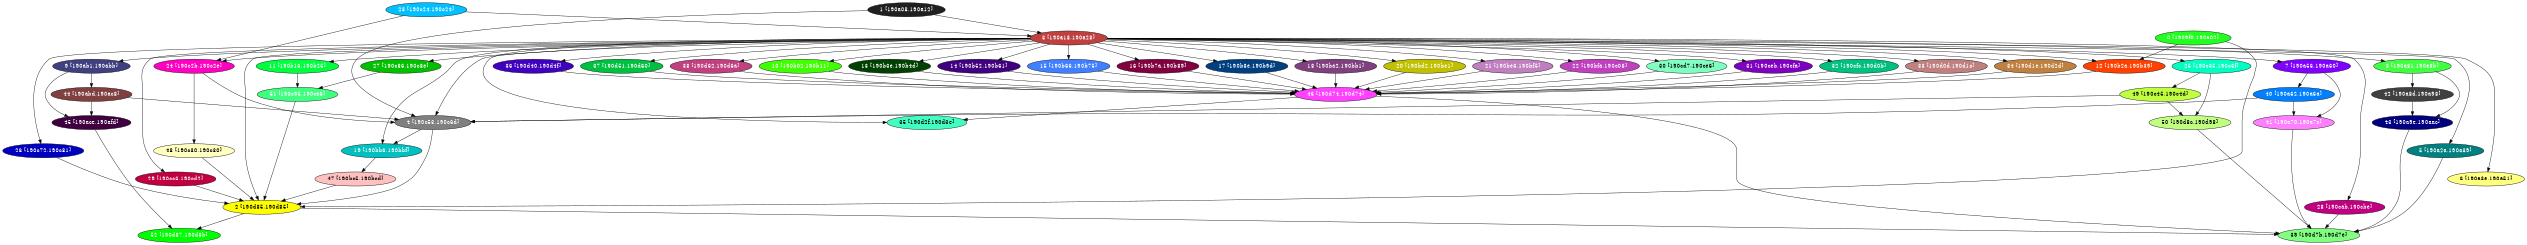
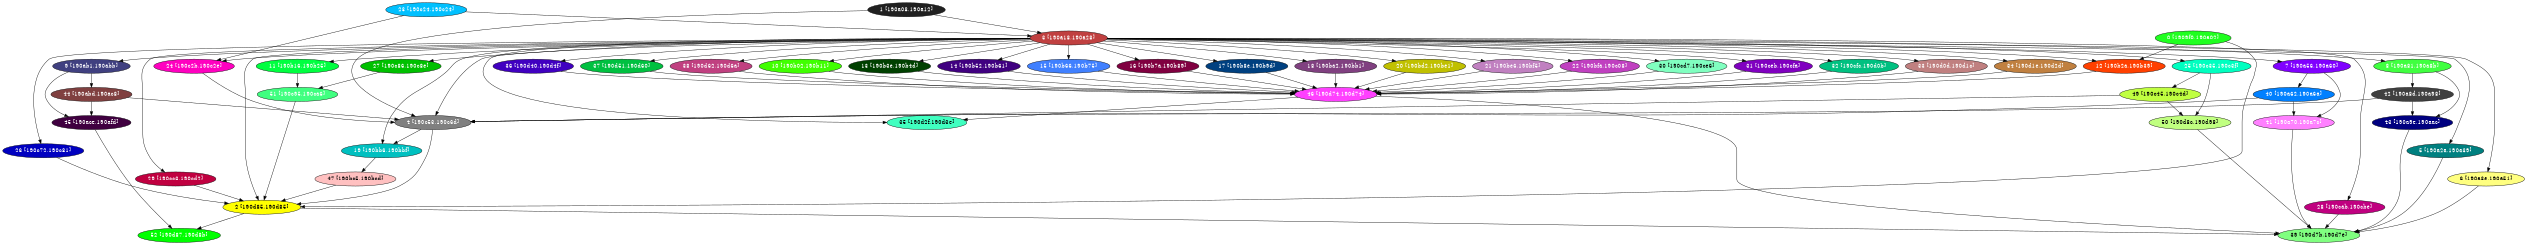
edge "42 [190a8d,190a98]" -> "4 [190c53,190c6d]": added
node "48 [190c30,190c30]": removed
edge "6 [190a3e,190a51]" -> "39 [190d7b,190d7e]": added
